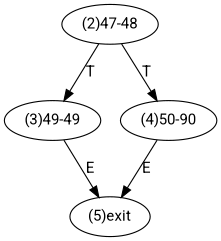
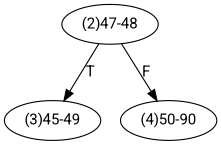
edge "(2)47-48" -> "(4)50-90": label "T" -> "F"
node "(3)49-49": label "(3)49-49" -> "(3)45-49"
node "(5)exit": removed
